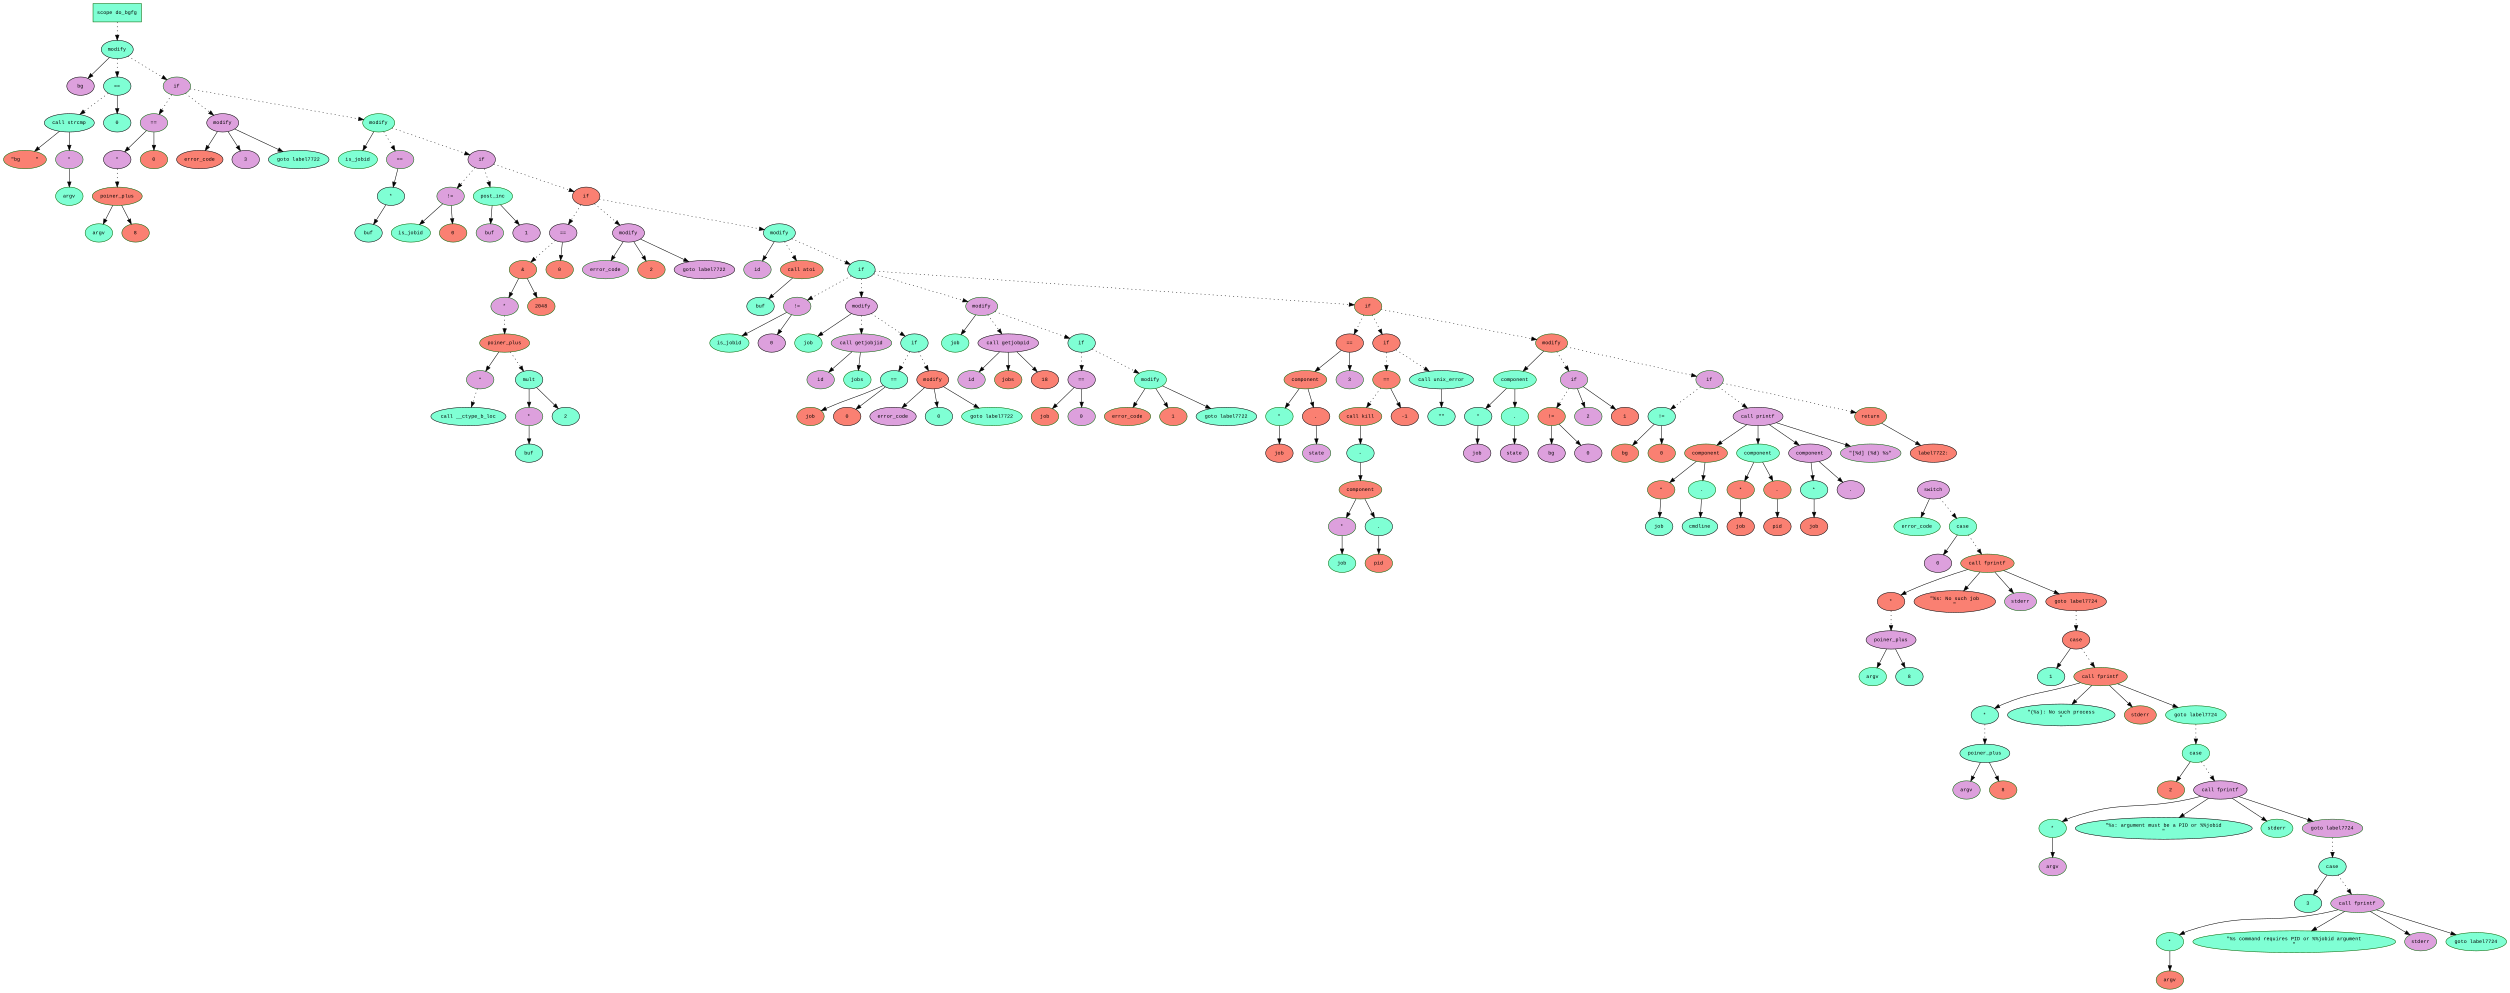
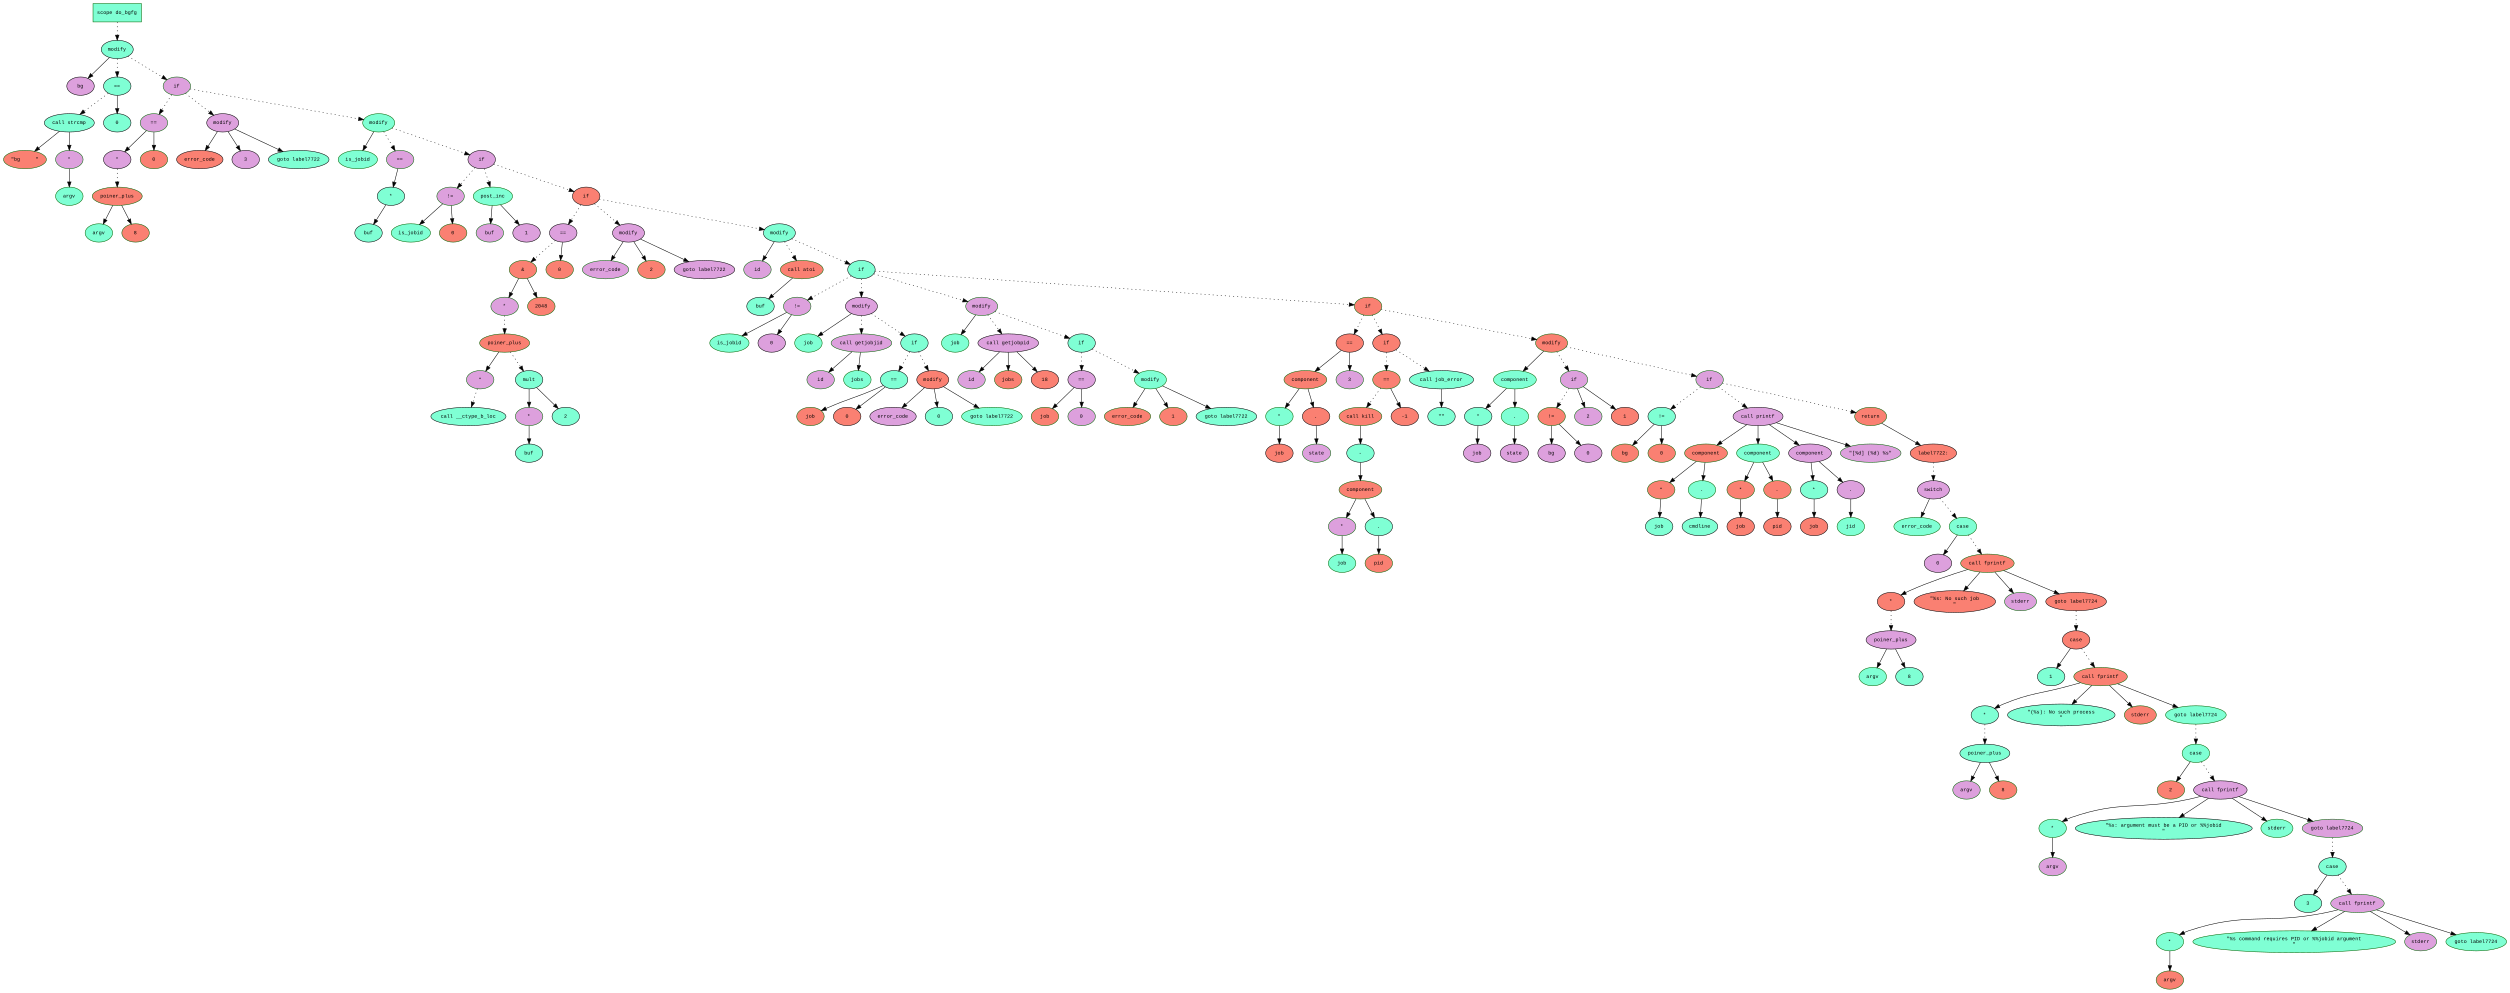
node "call unix_error": label "call unix_error" -> "call job_error"
edge "label7722:" -> "switch": added
node "jid": added
